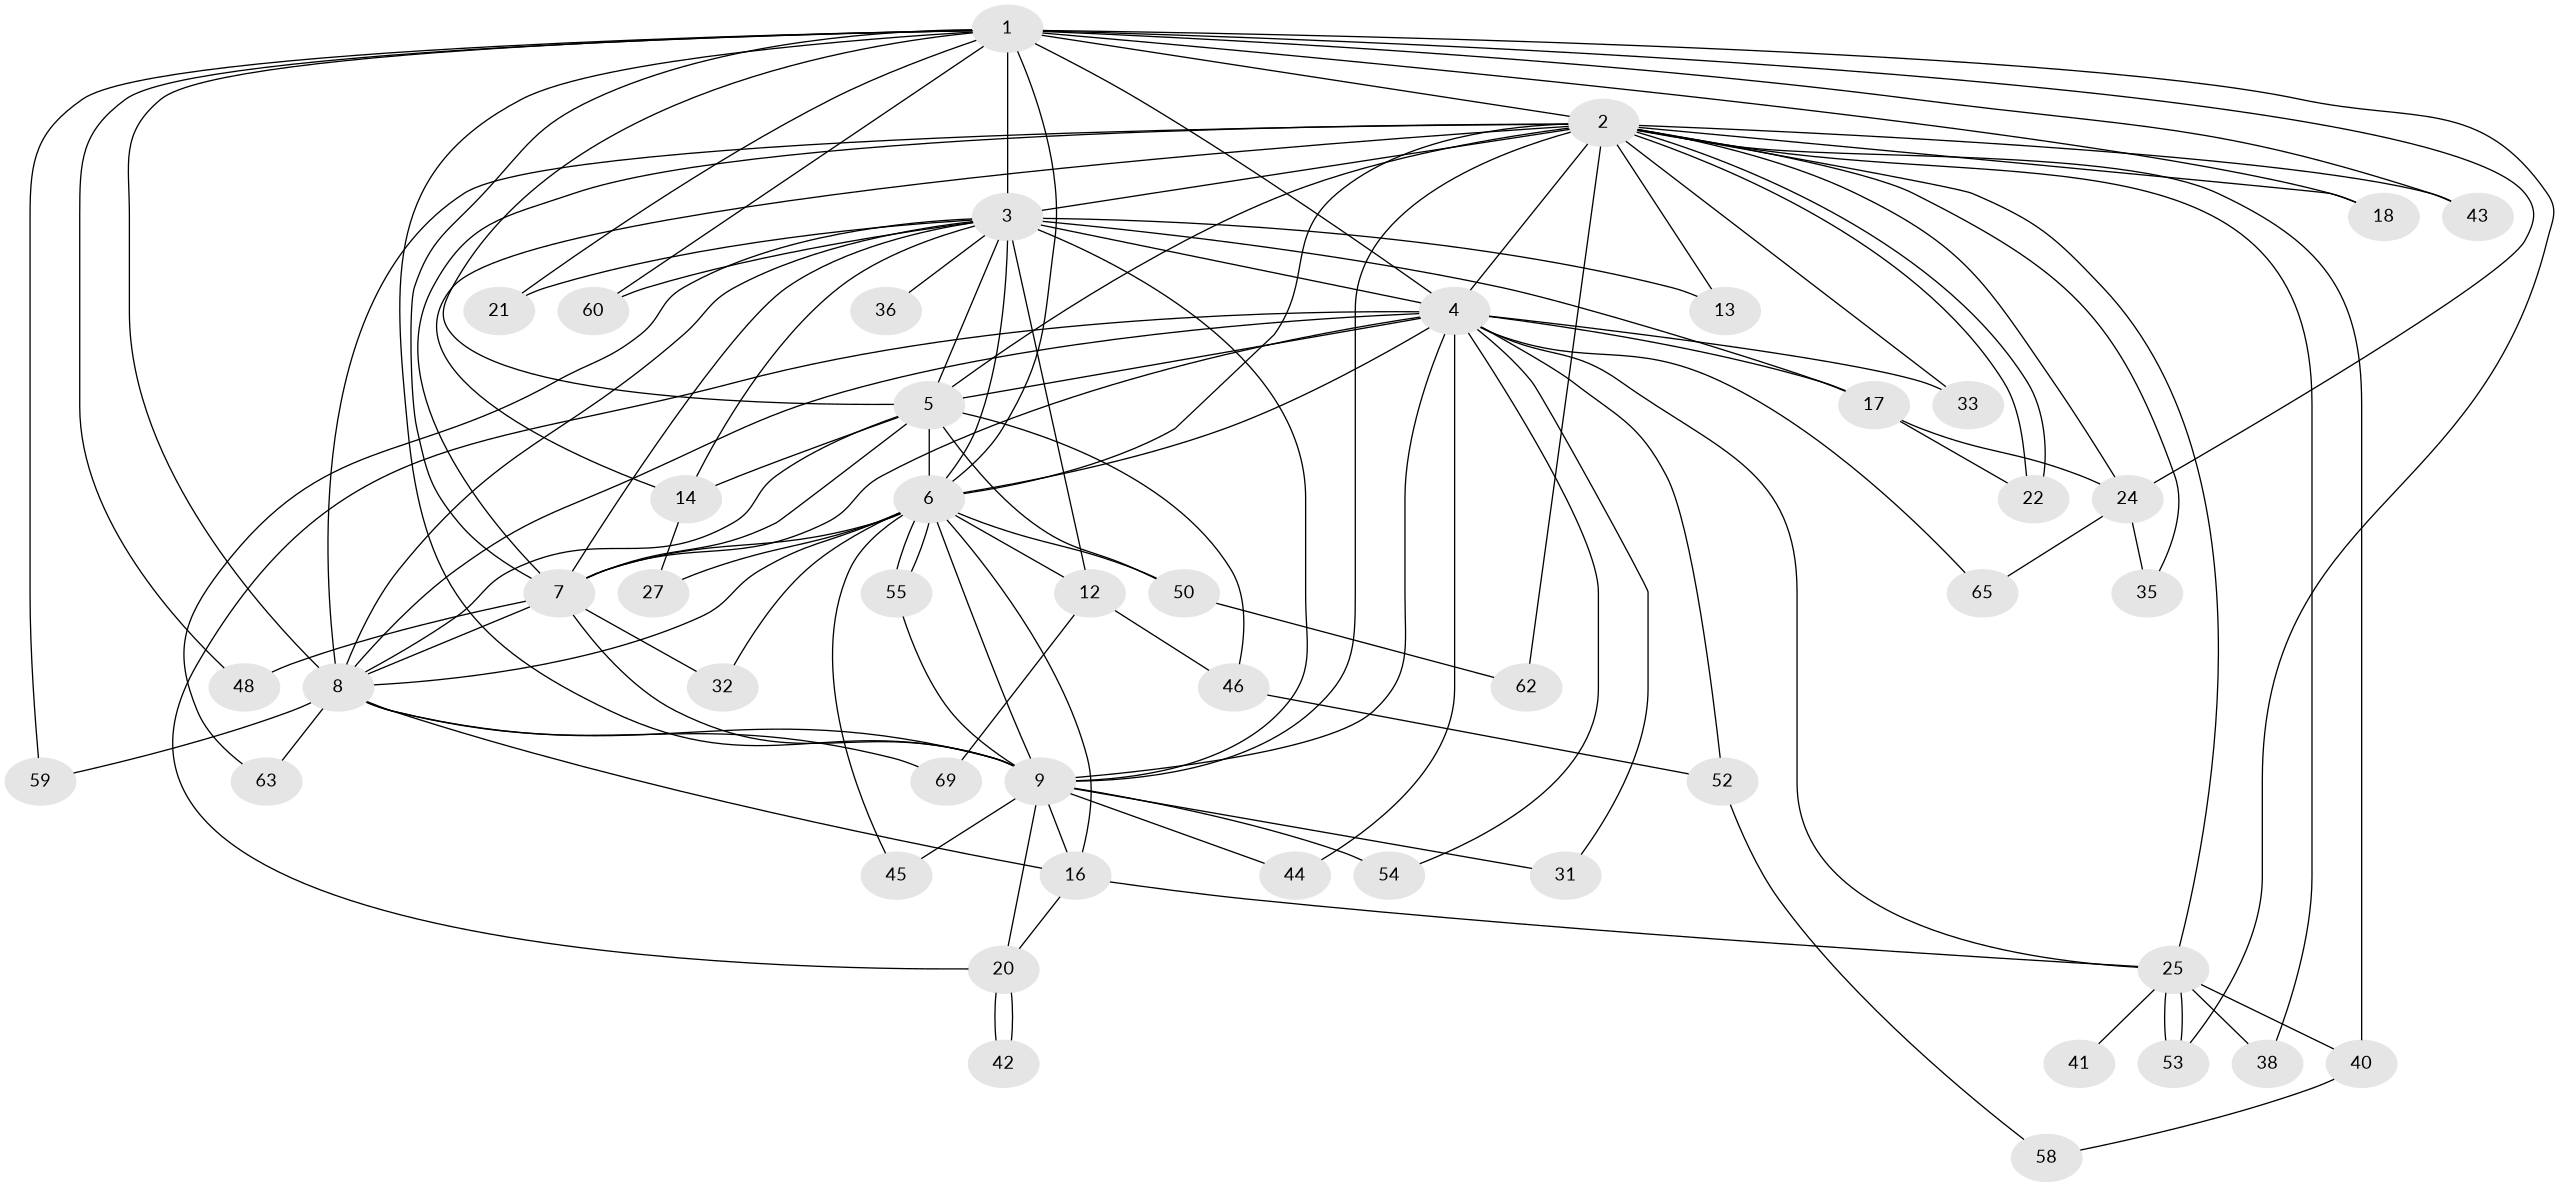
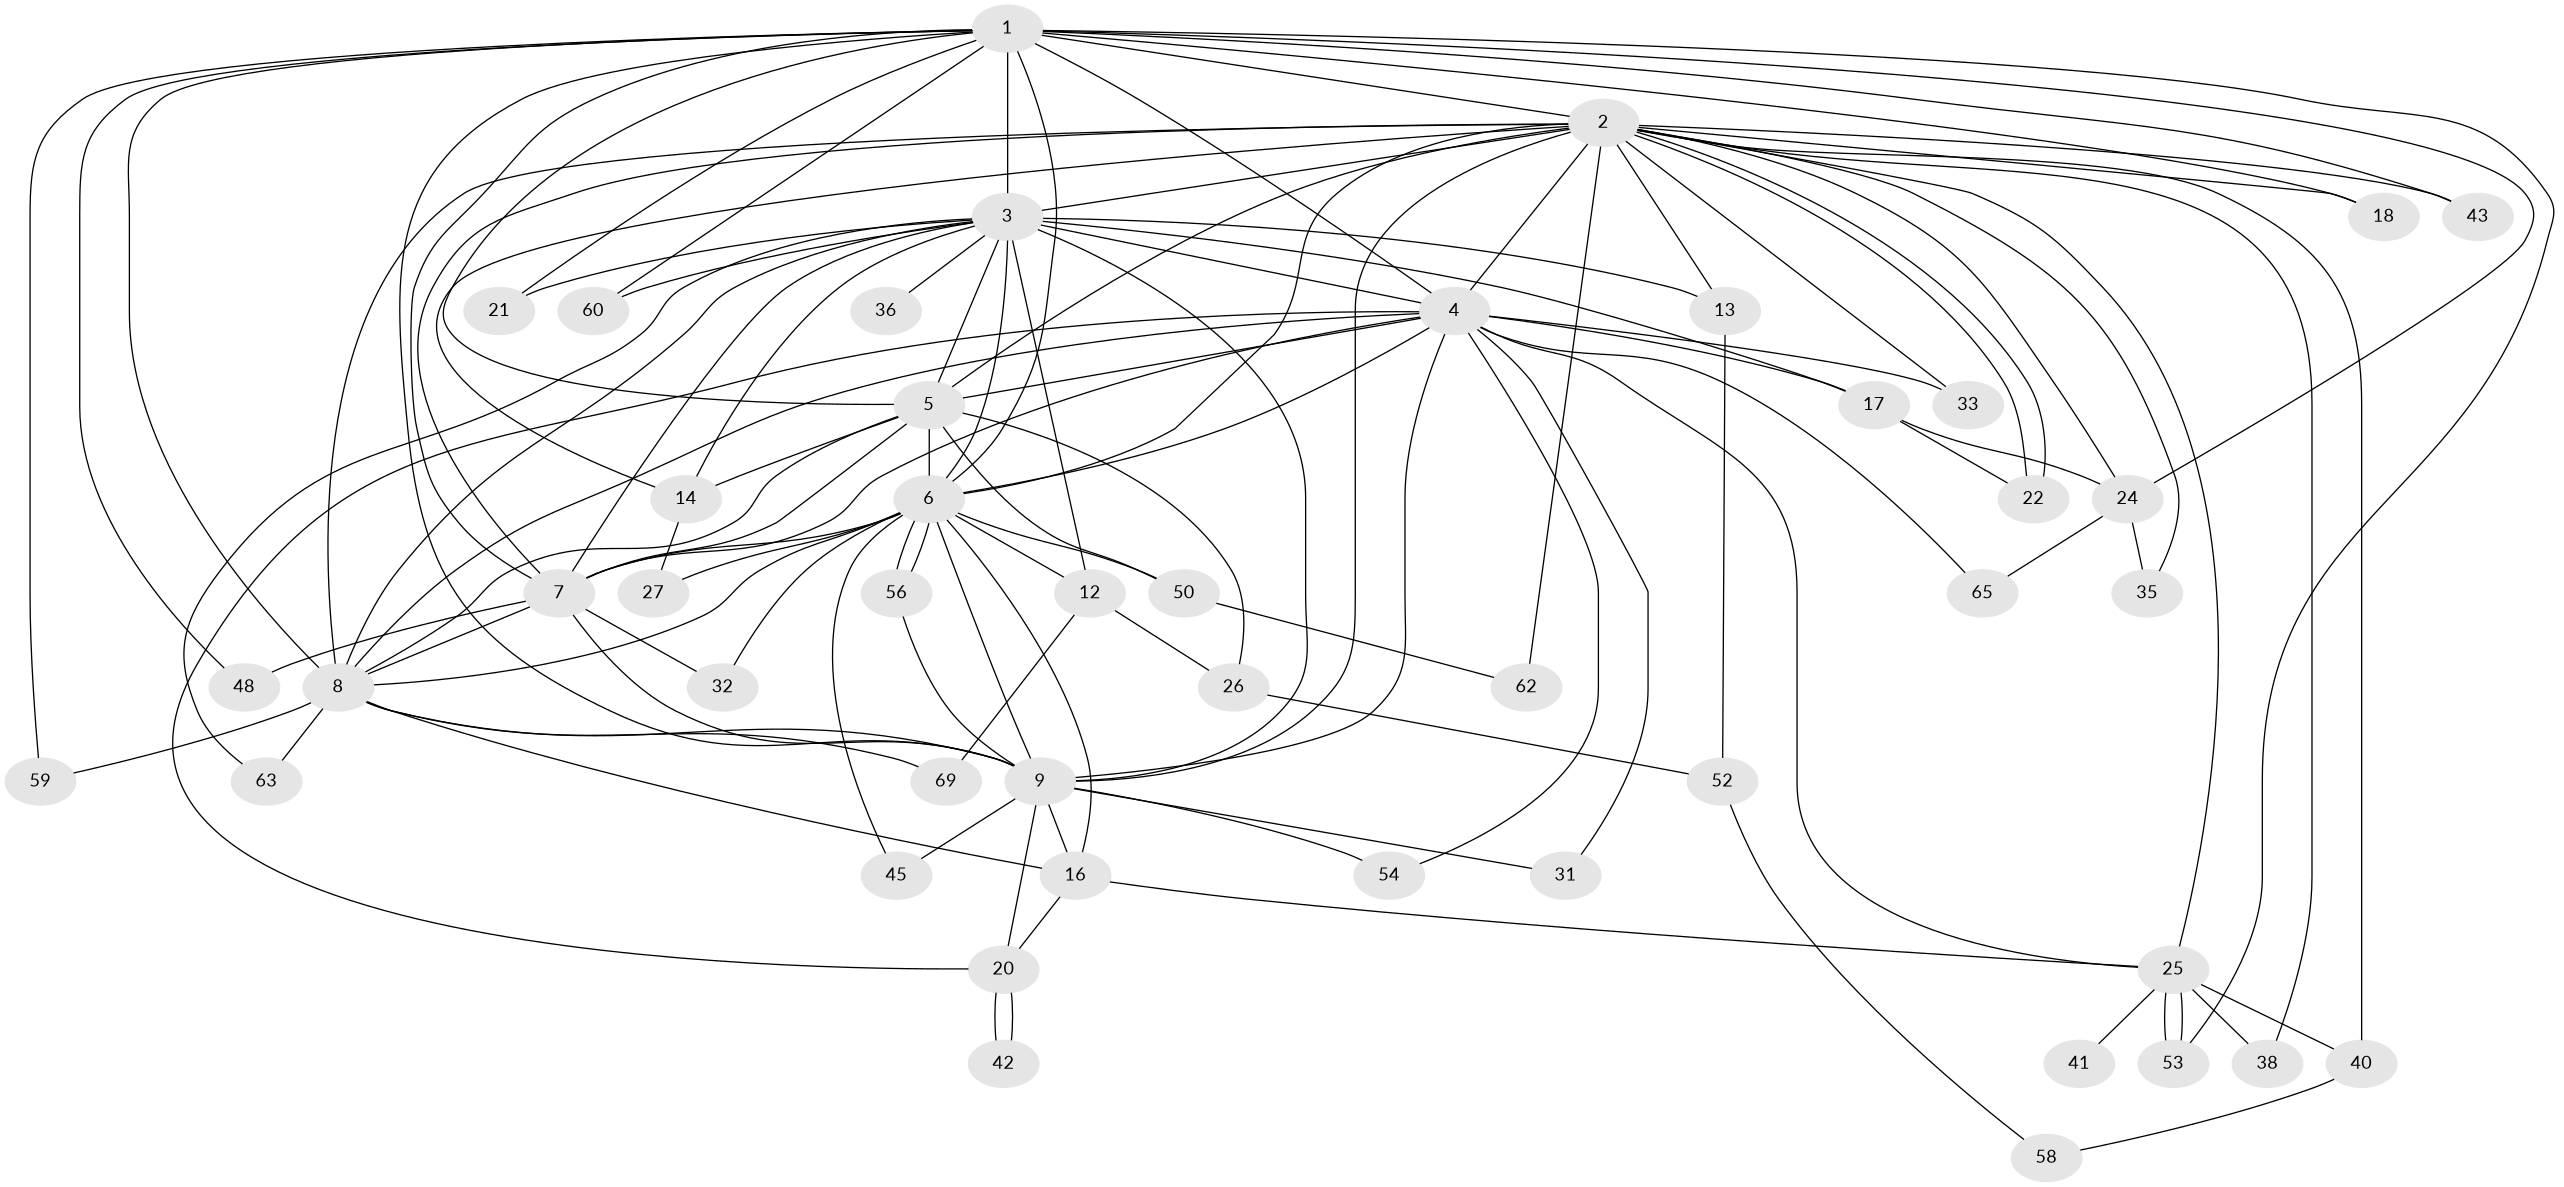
edge "4" -- "52": now "13" -- "52"
node "55": label "55" -> "56"
node "46": label "46" -> "26"
node "44": removed
